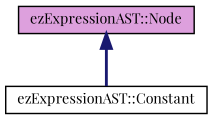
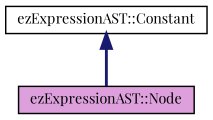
edge "ezExpressionAST::Constant" -> "ezExpressionAST::Node": reversed
